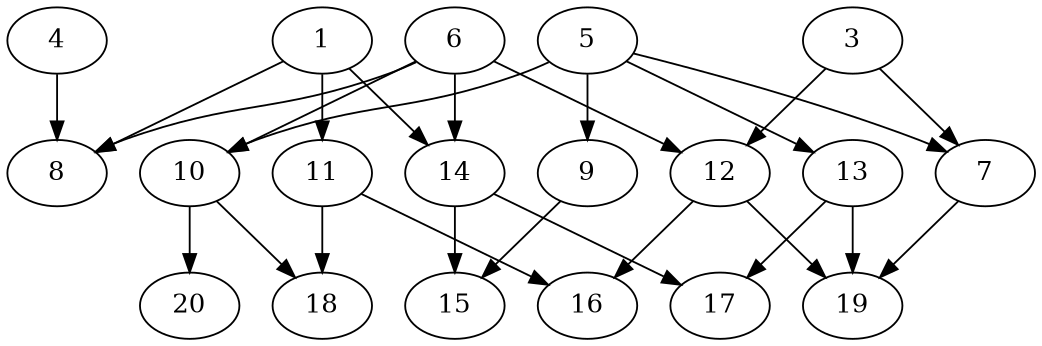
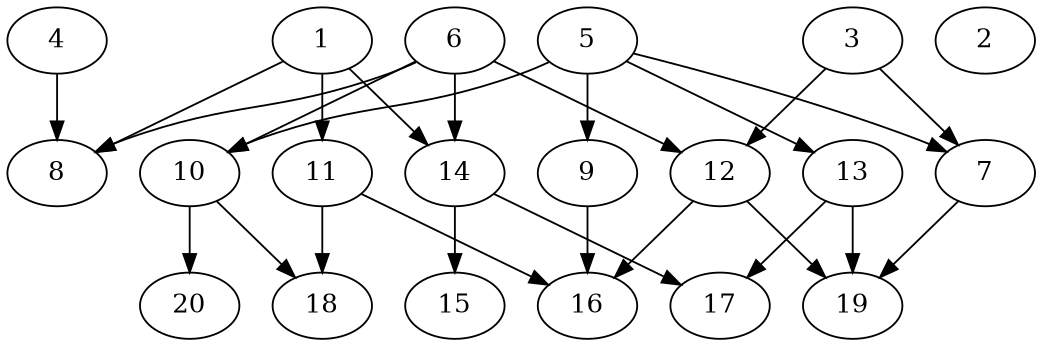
node "2": added
edge "9" -> "15": now "9" -> "16"
